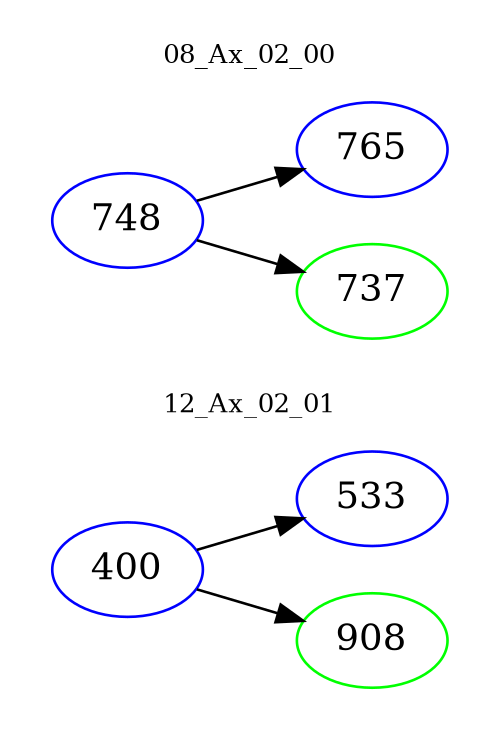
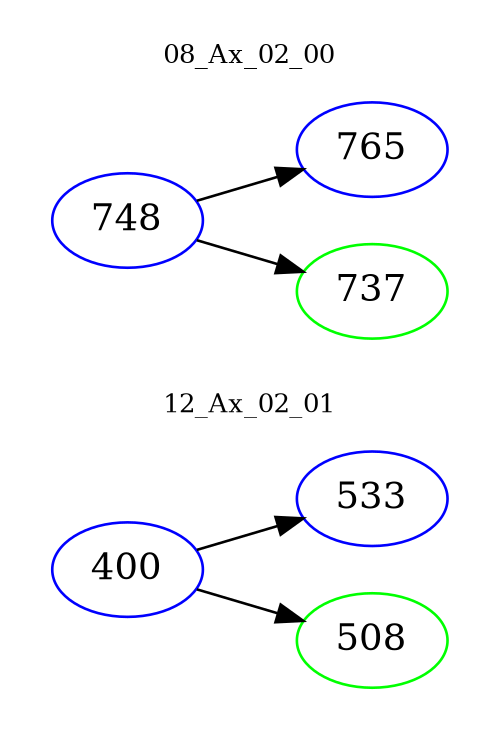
node "908": label "908" -> "508"
